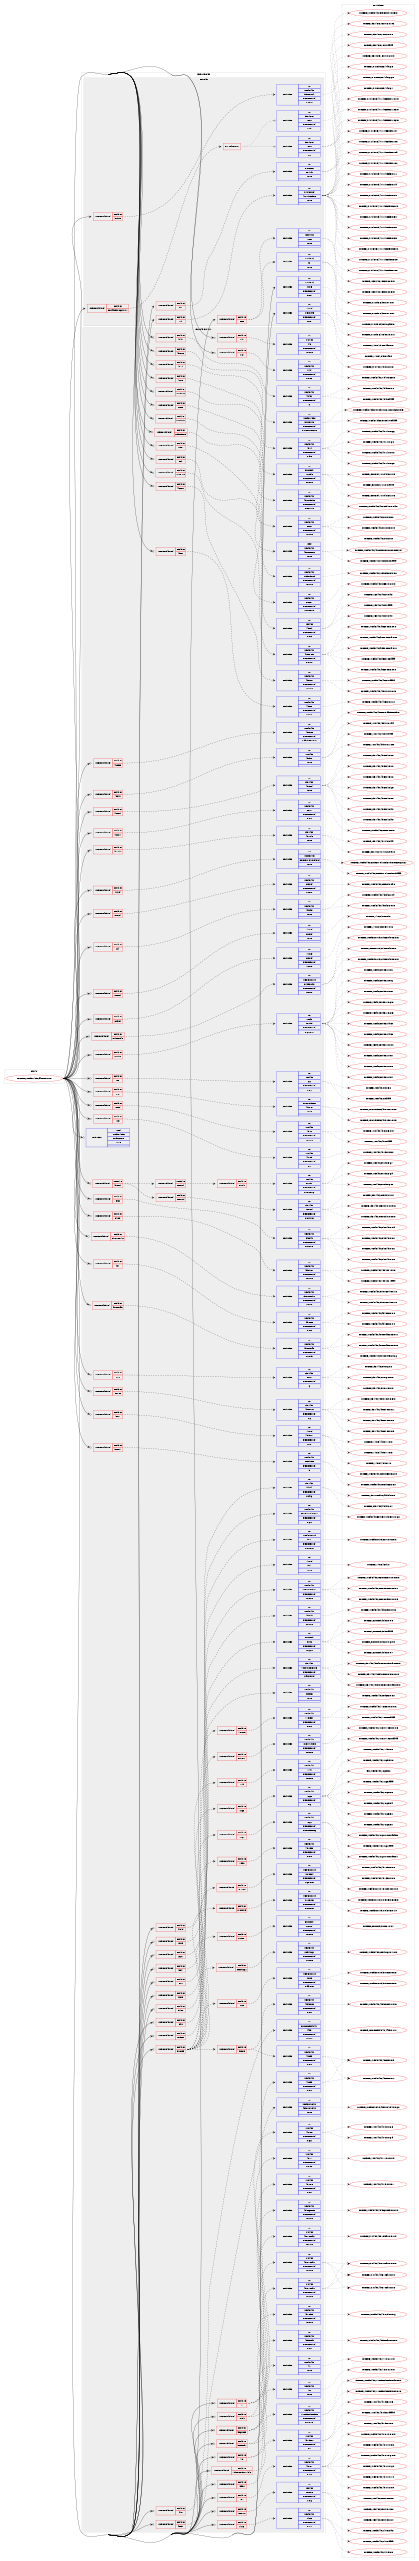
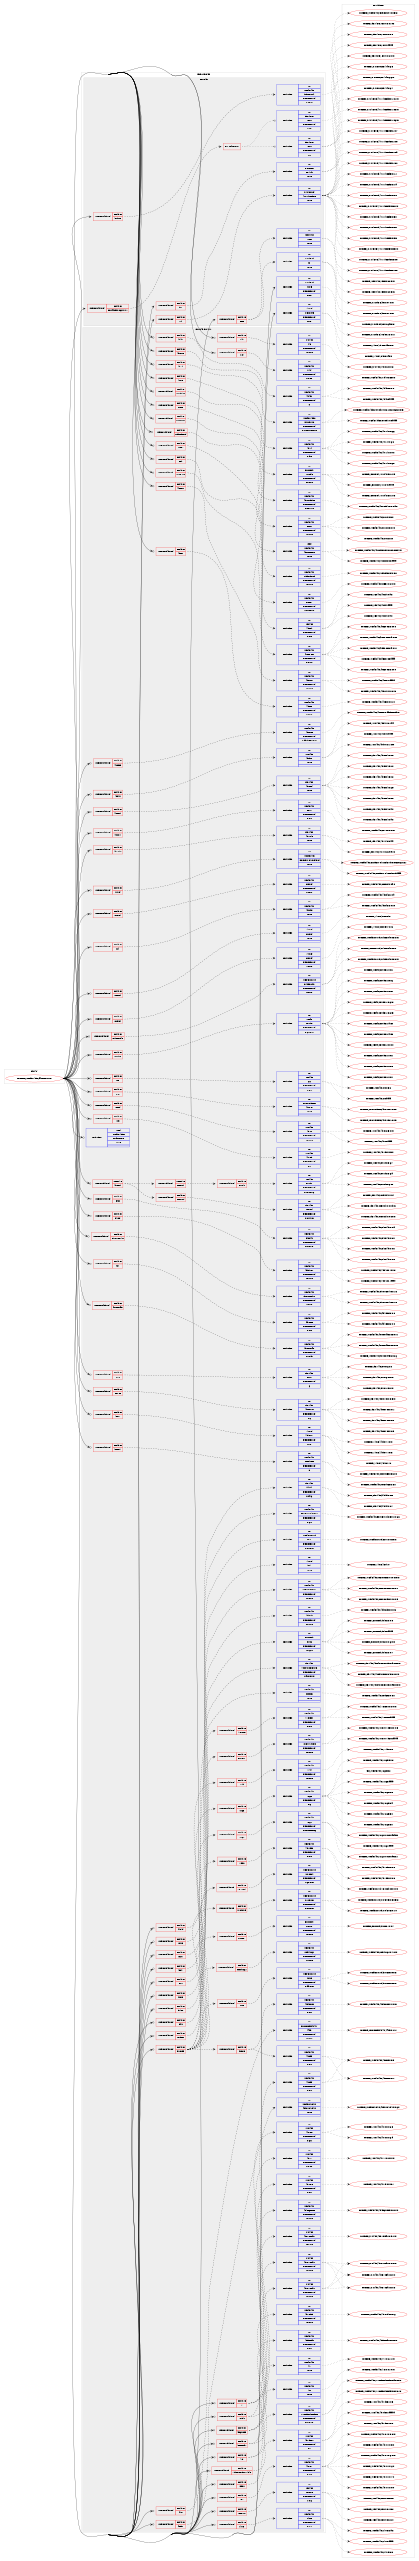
node "portage://media-libs/test-0.1.3-r1": label "portage://media-libs/test-0.1.3-r1" -> "portage://media-libs/soxr-0.1.3-r1"
node "portage://dev-modplug/fribidi-1.0.5": label "portage://dev-modplug/fribidi-1.0.5" -> "portage://dev-libs/fribidi-1.0.5"
